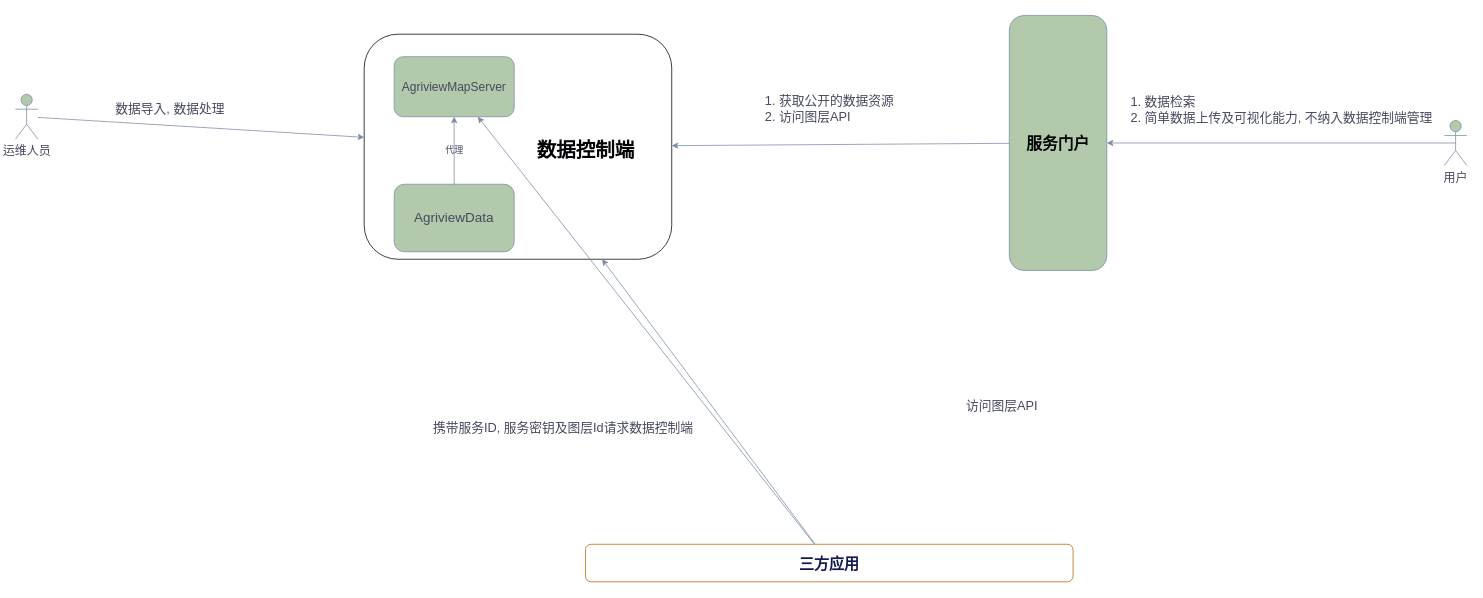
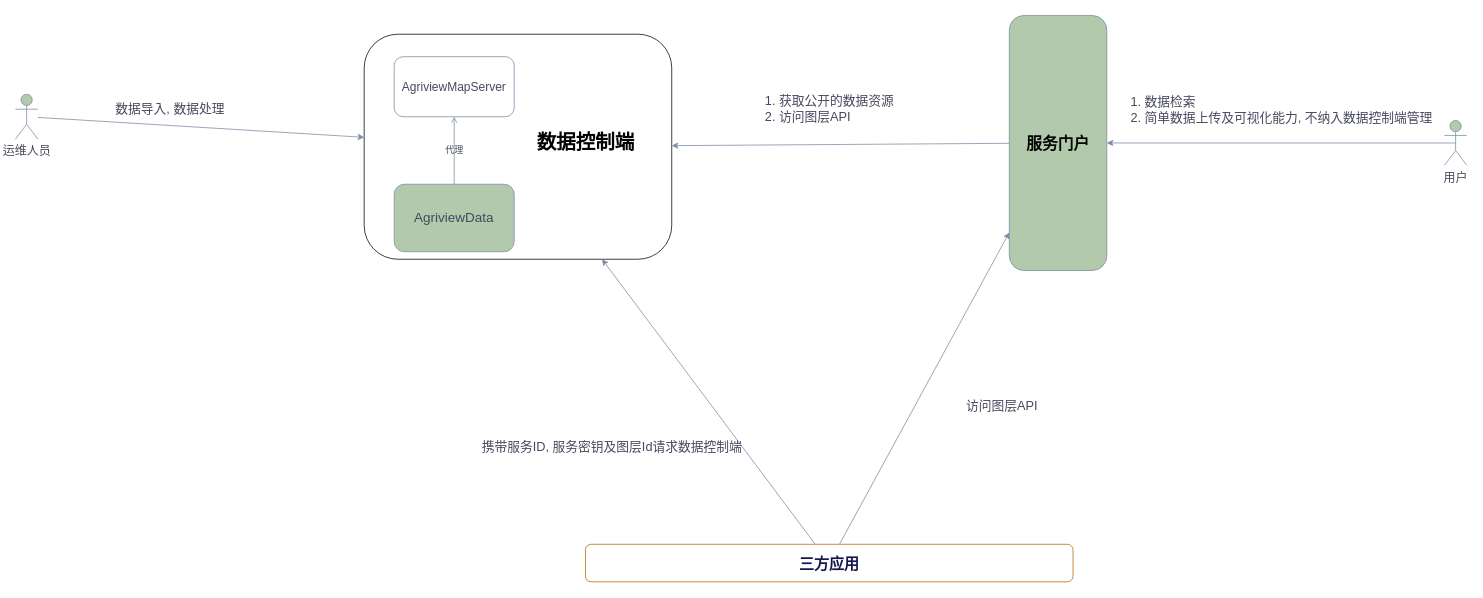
node "AgriviewMapServer": fillcolor #b2c9ab -> #ffffff
edge "AgriviewData" -> "AgriviewMapServer": arrowhead classic -> open
node "数据控制端": moved (585, 150) -> (585, 143)
edge "三方应用" -> "AgriviewMapServer": now "三方应用" -> "服务门户"
node "携带服务ID, 服务密钥及图层Id请求数据控制端": moved (563, 429) -> (612, 447)
